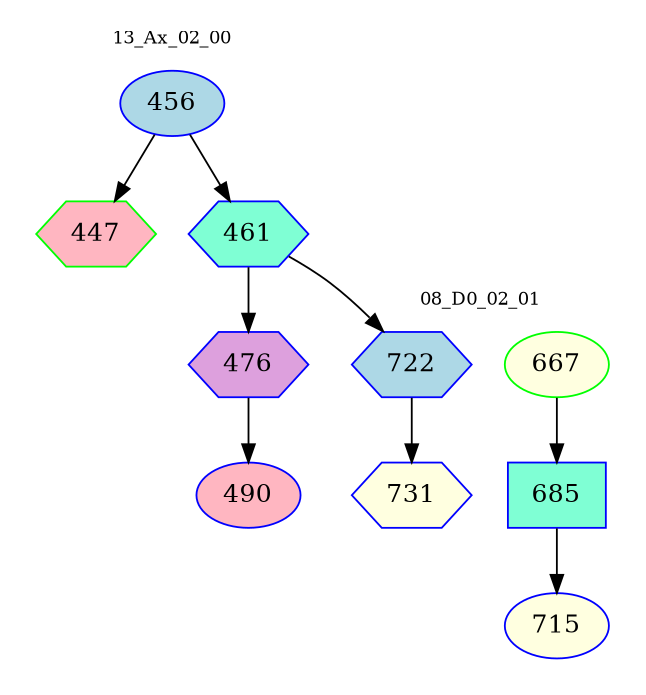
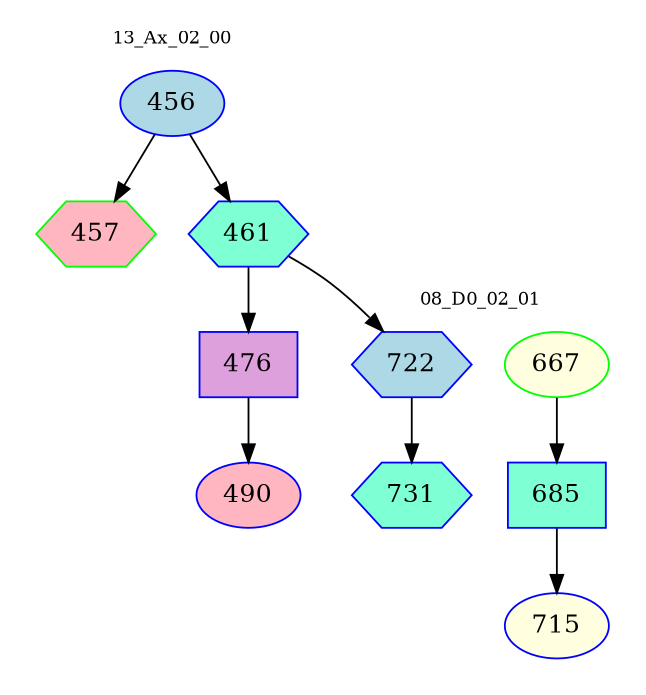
node "447": label "447" -> "457"
node "476": shape hexagon -> box
node "731": fillcolor lightyellow -> aquamarine
